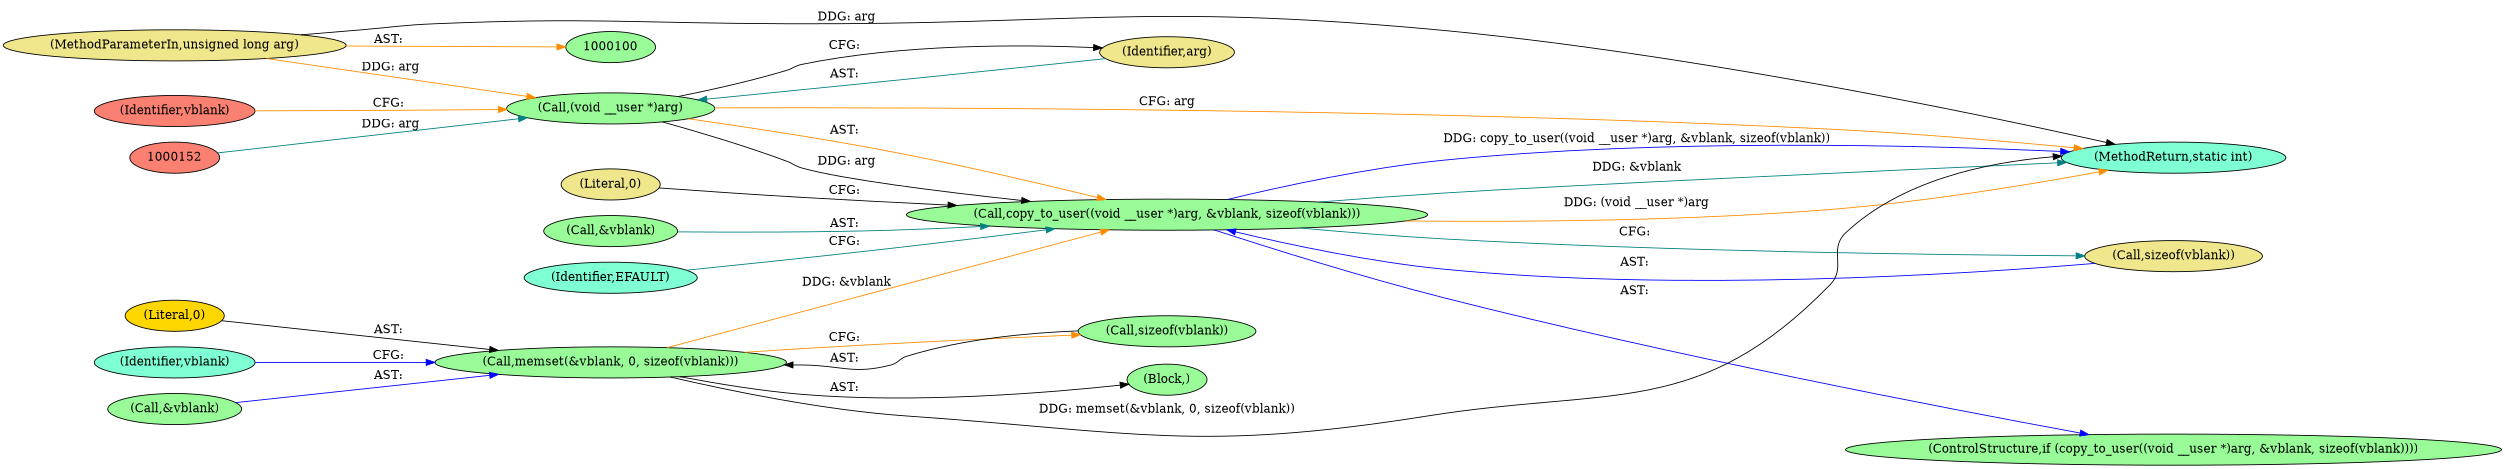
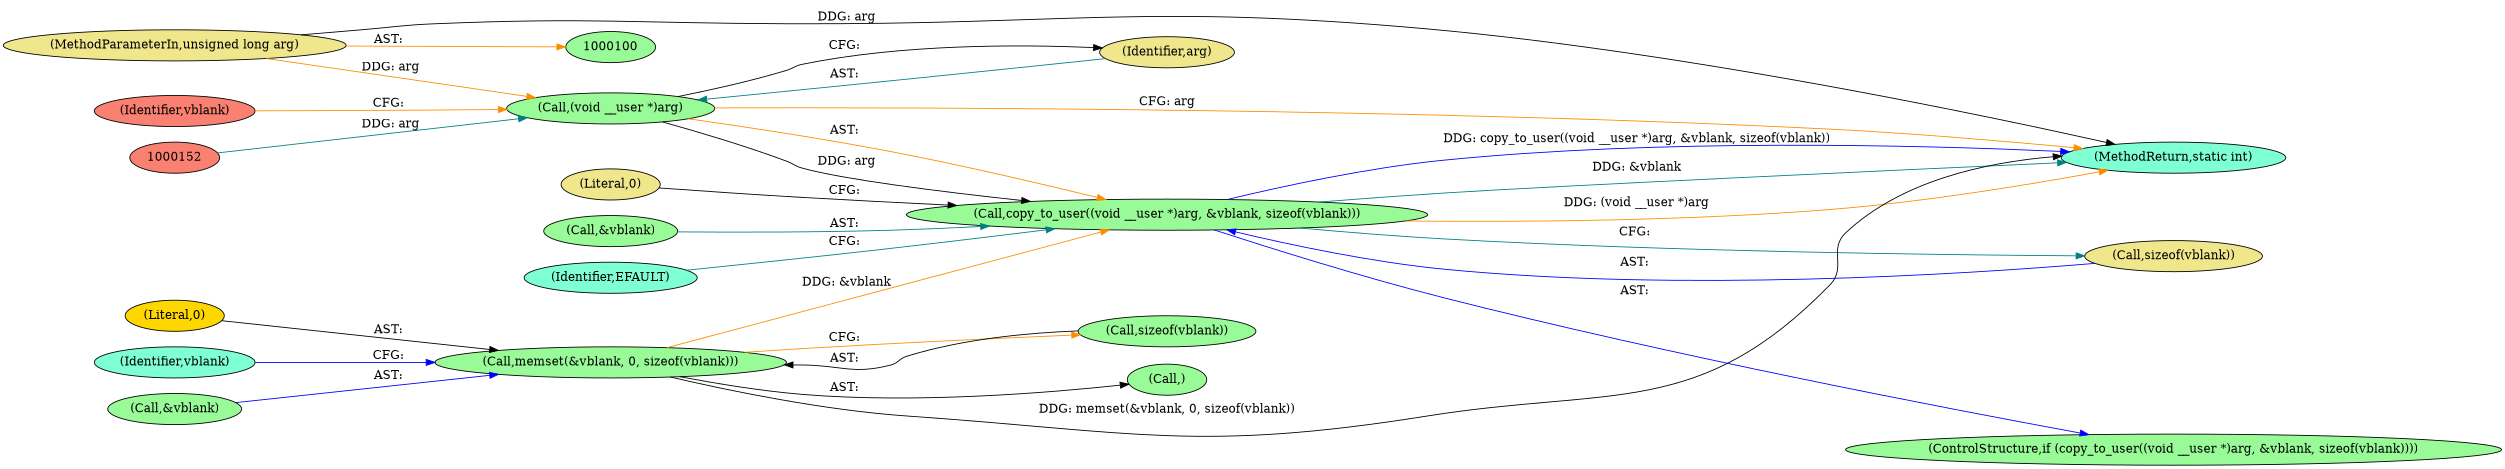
node "(Block,)": label "(Block,)" -> "(Call,)"
